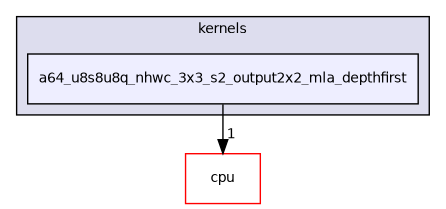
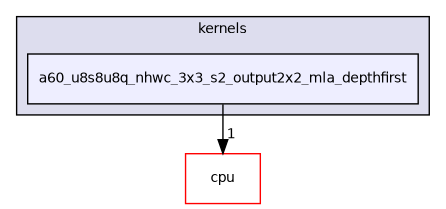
node "a64_u8s8u8q_nhwc_3x3_s2_output2x2_mla_depthfirst": label "a64_u8s8u8q_nhwc_3x3_s2_output2x2_mla_depthfirst" -> "a60_u8s8u8q_nhwc_3x3_s2_output2x2_mla_depthfirst"
